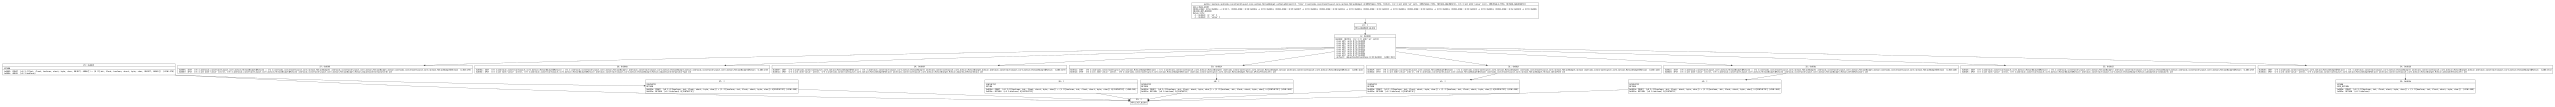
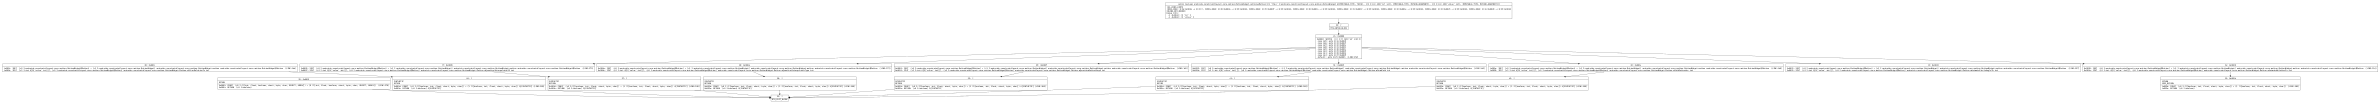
node "22: ?": text "MTH_ARGUMENT_BLOCK" -> "MTH_ENTER_BLOCK"
node "24: 0x0000": text "default: mQuantizeMotionSteps B:25:0x0003  (LINE:152)" -> "default: goto B:25:0x0003  (LINE:152)"
edge "24: 0x0000" -> "30: 0x0014": removed
node "25: 0x0003": text "0x0004: ARRAY  (r0 I:boolean)" -> "0x0004: RETURN  (r0 I:boolean)"
edge "28: 0x000a" -> "38: ?": added
edge "25: 0x0003" -> "37: ?": now "27: 0x0005" -> "37: ?"
node "39: ?": added
